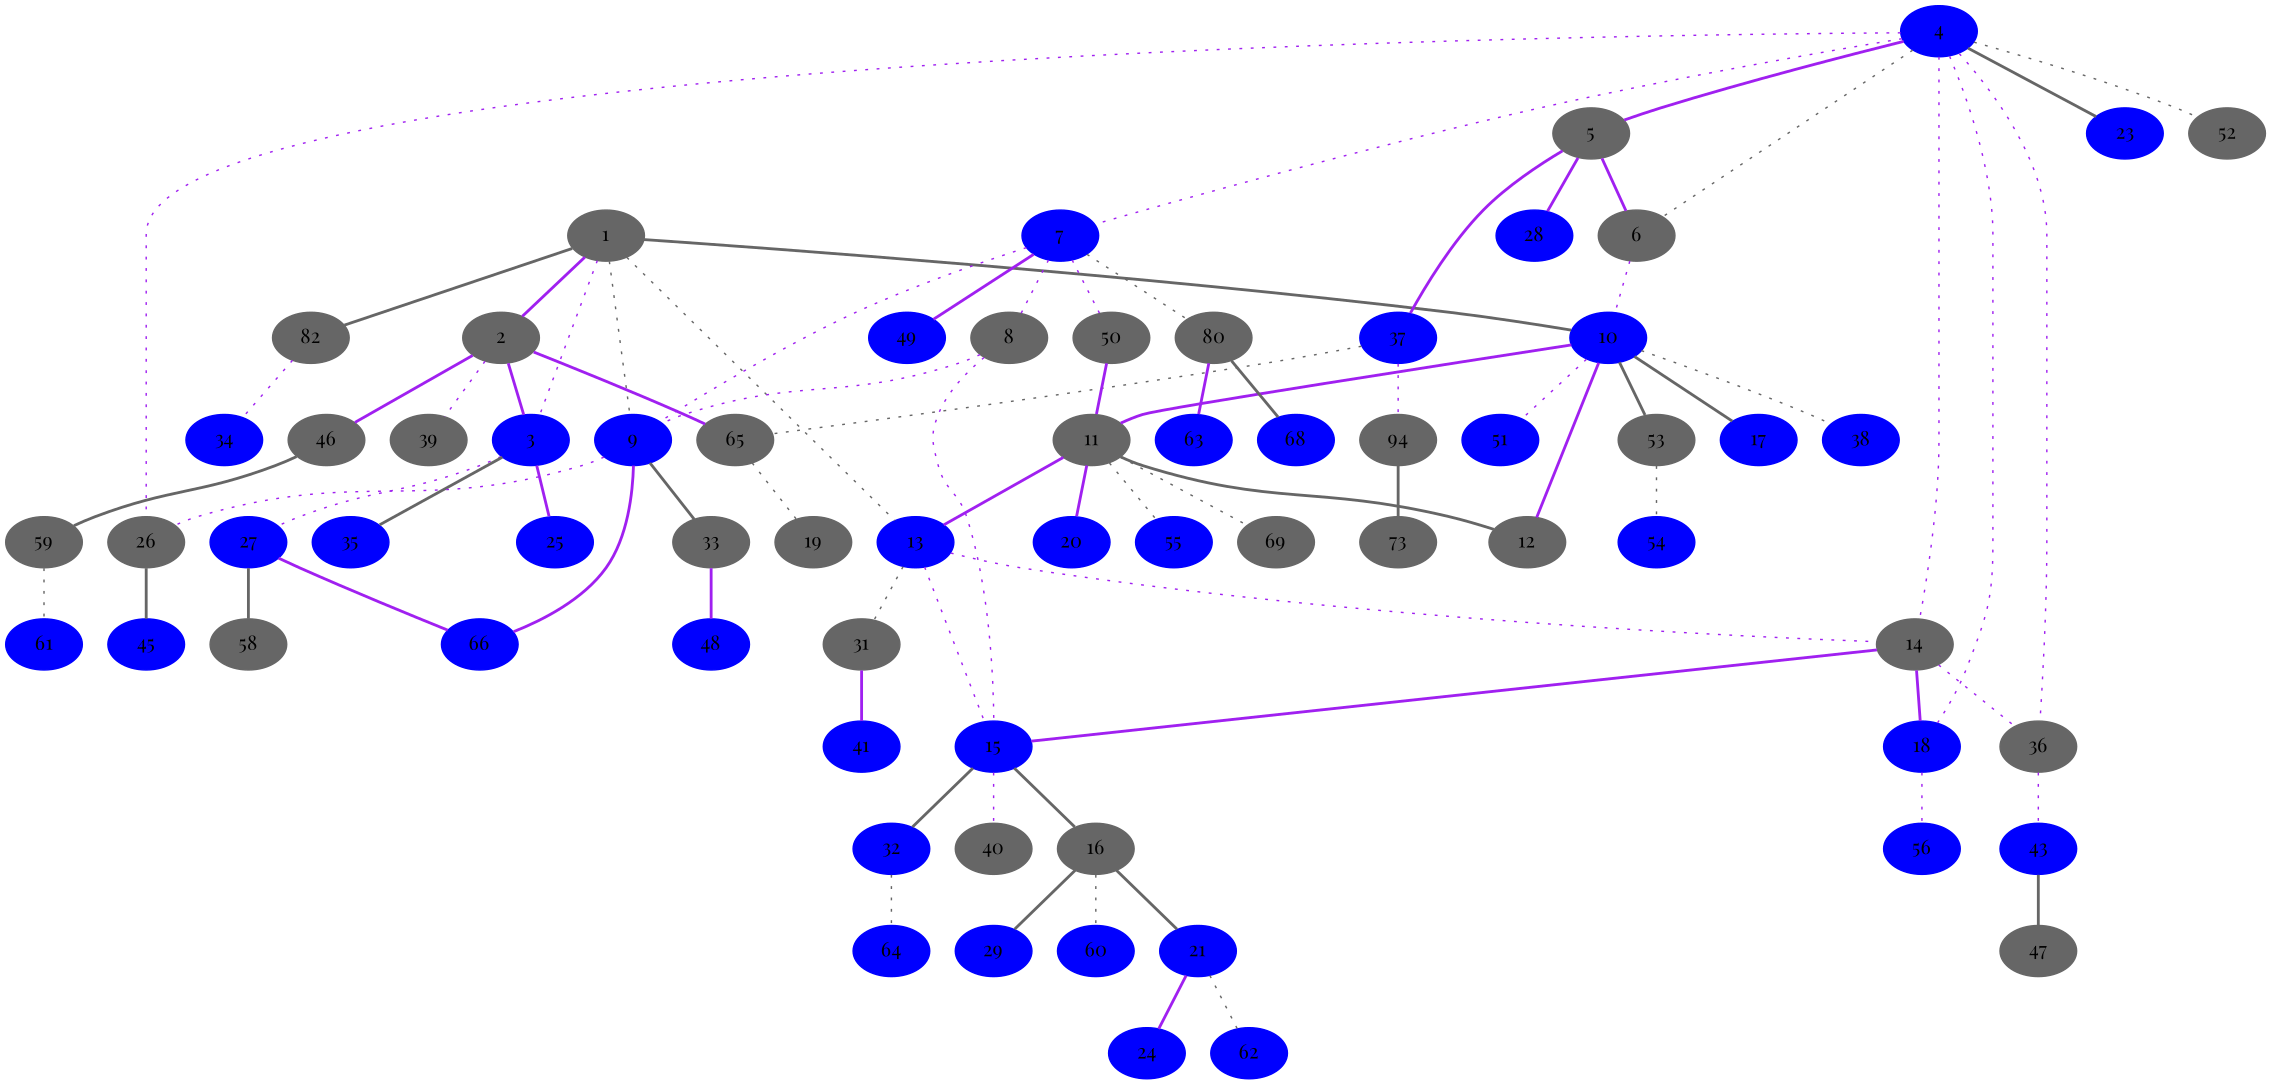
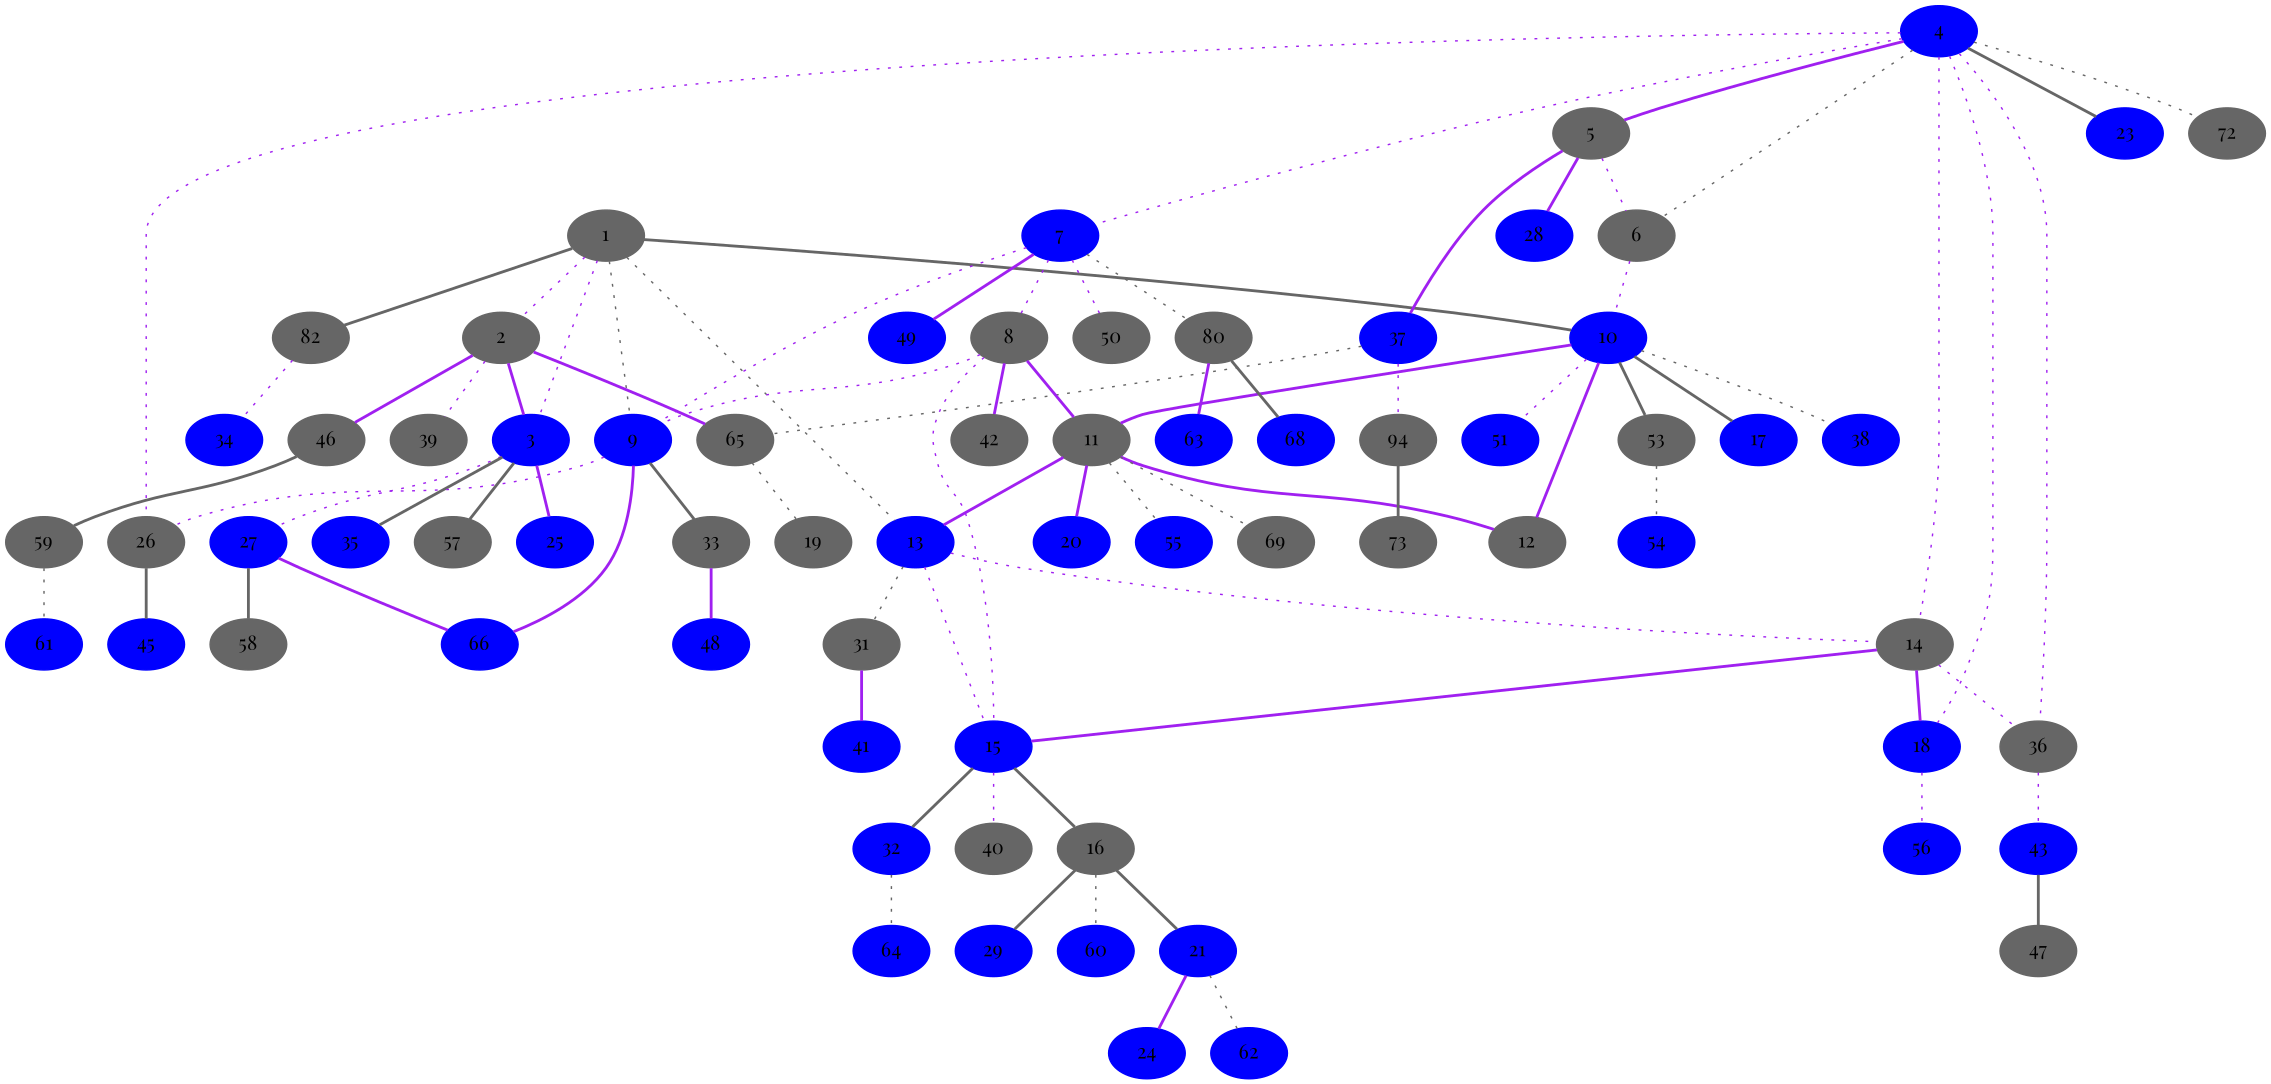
node "52": label "52" -> "72"
edge "5" -- "6": style bold -> dotted
edge "1" -- "2": style bold -> dotted
edge "50" -- "11": now "8" -- "11"
node "42": added
edge "11" -- "12": color gray40 -> purple
node "57": added
